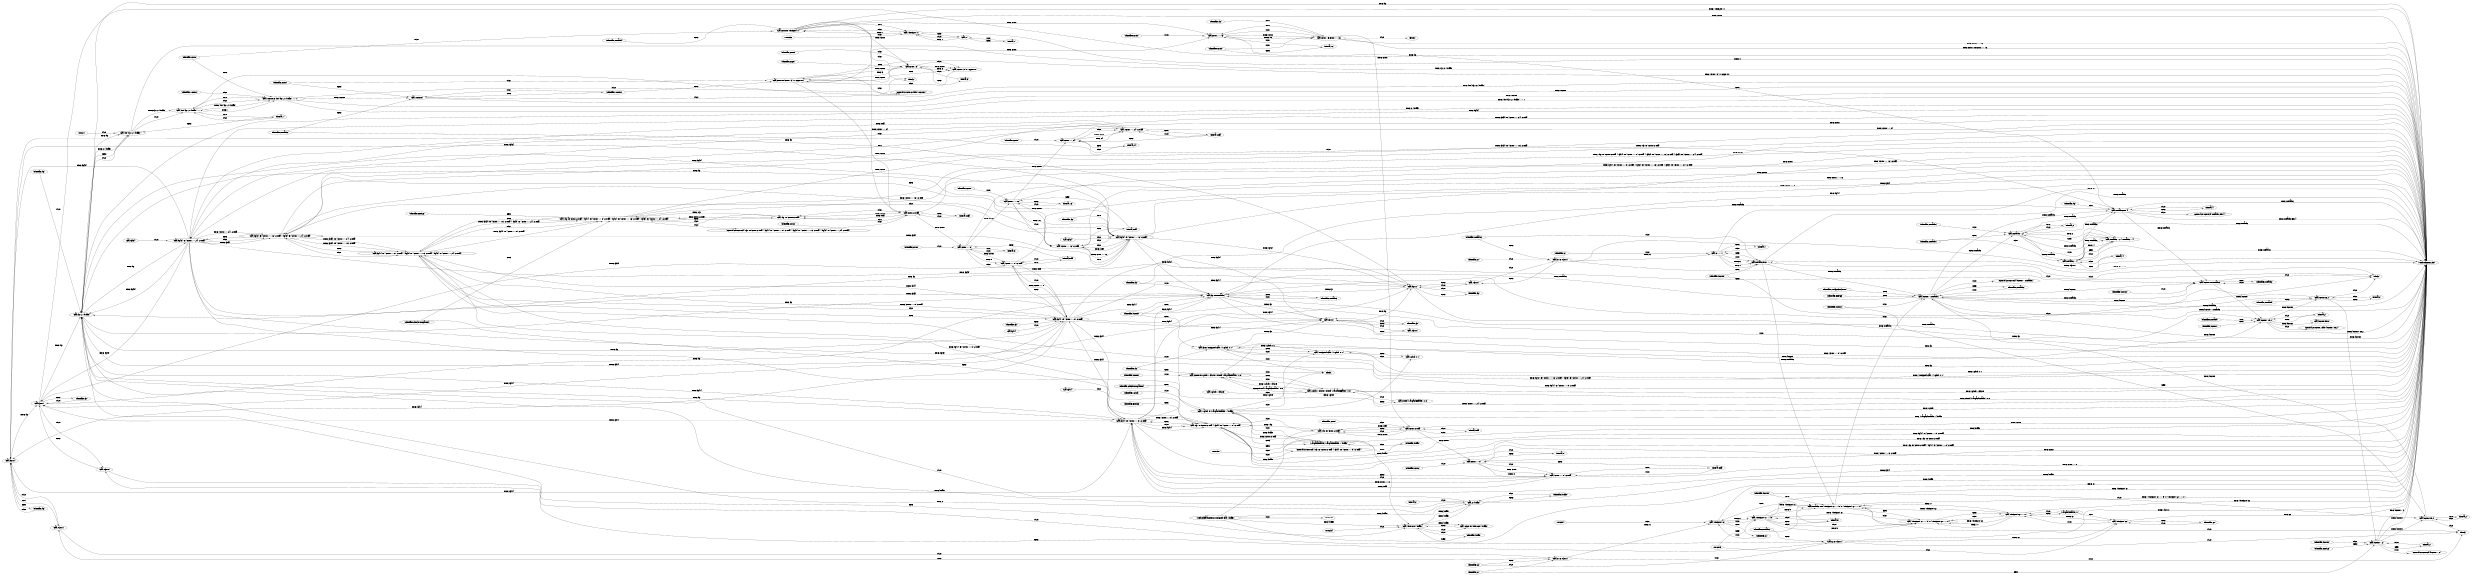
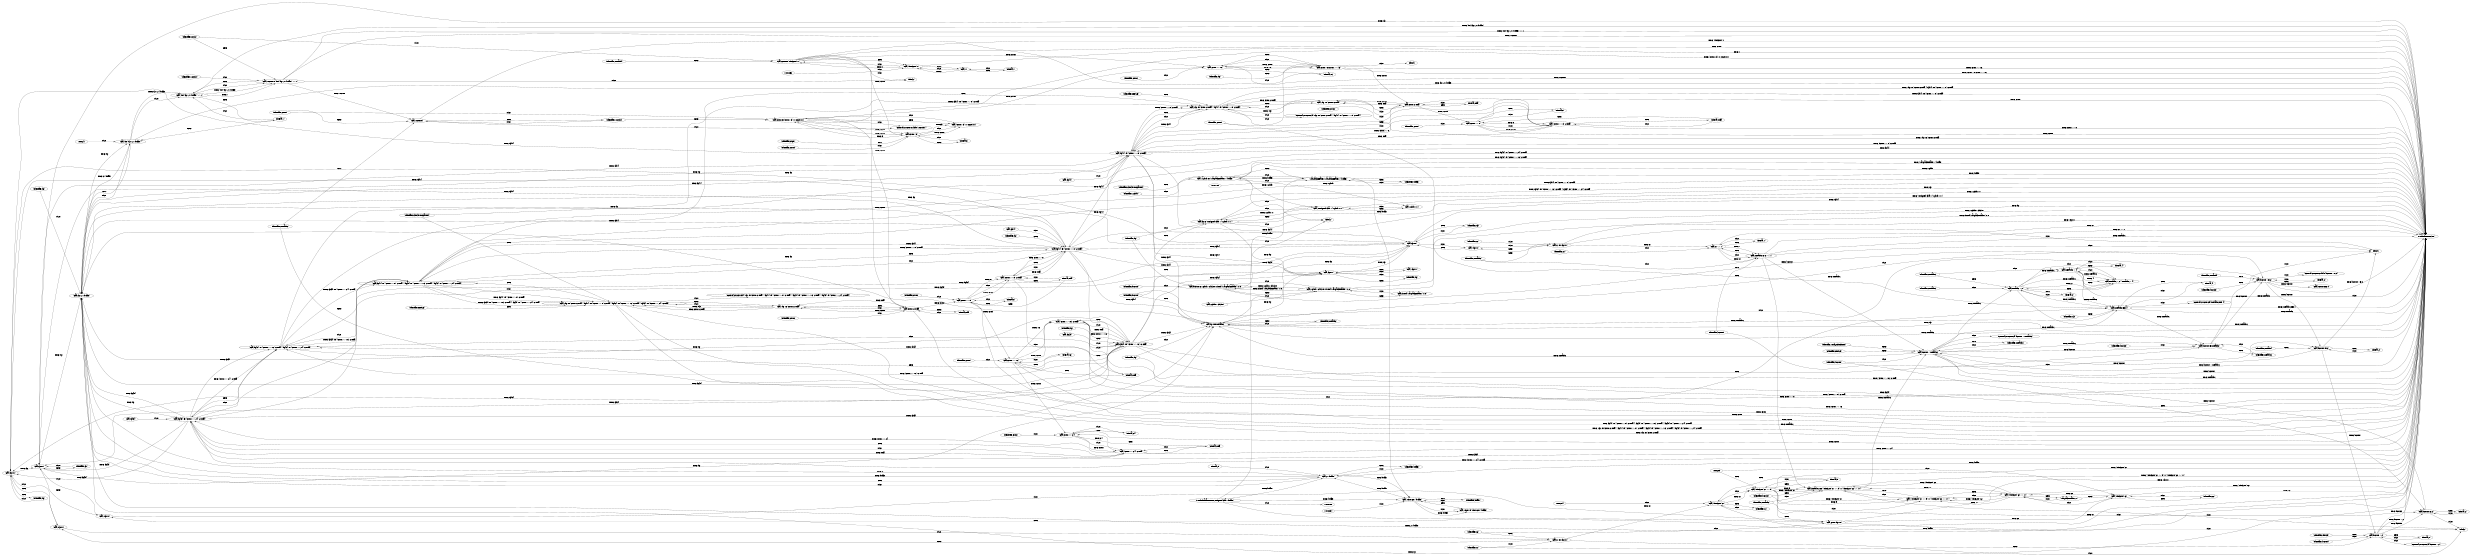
node "1000198": label "1000198" -> "1000108"
edge "(Call,dp - 2 - buffer)" -> "(Call,(uint16_t*) buffer)": now "(Call,dp - 2 - buffer)" -> "(Call,2 - buffer)"
